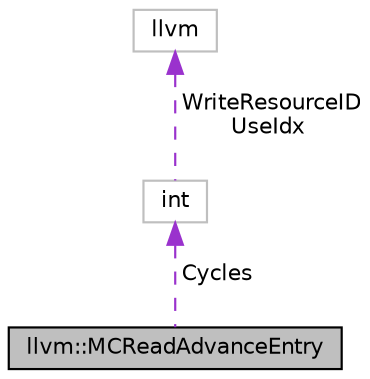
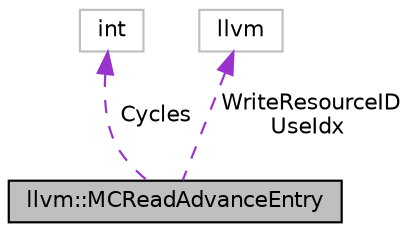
edge "int" -> "llvm": now "llvm::MCReadAdvanceEntry" -> "llvm"
